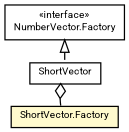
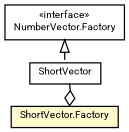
edge "ShortVector.Factory" -> "ShortVector": reversed
